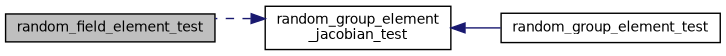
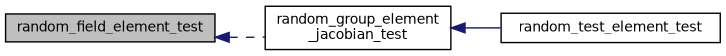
edge "random_field_element_test" -> "random_group_element _jacobian_test": reversed
node "random_group_element_test": label "random_group_element_test" -> "random_test_element_test"
